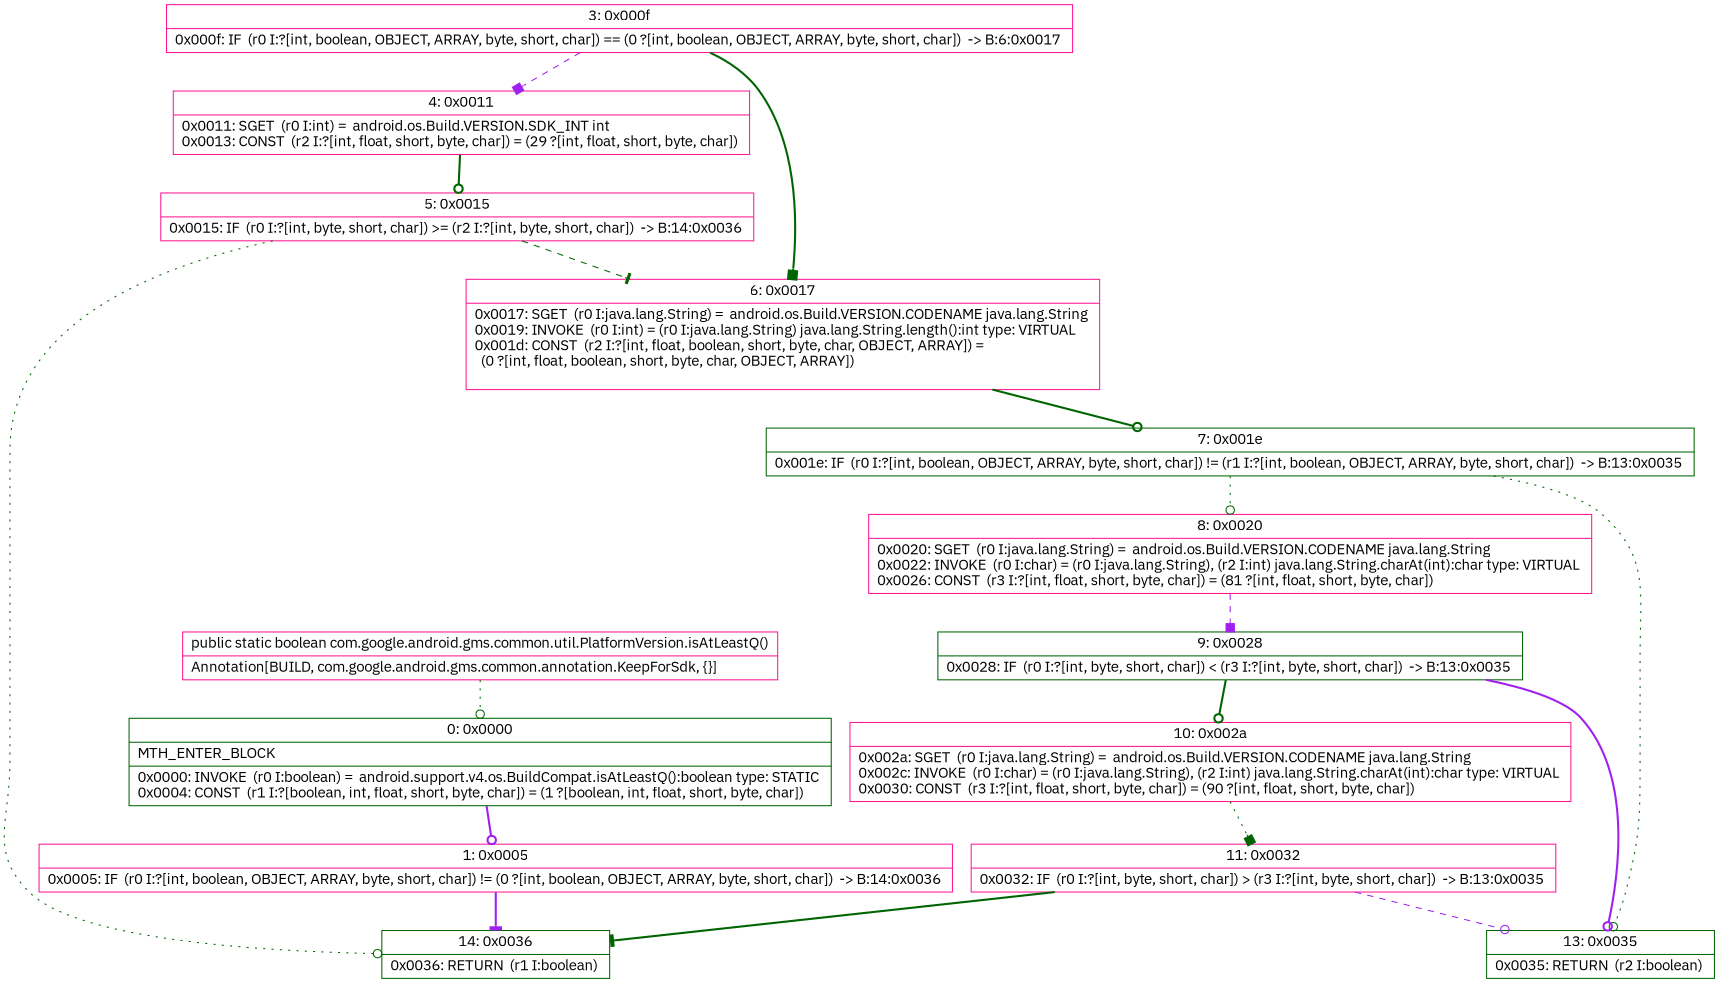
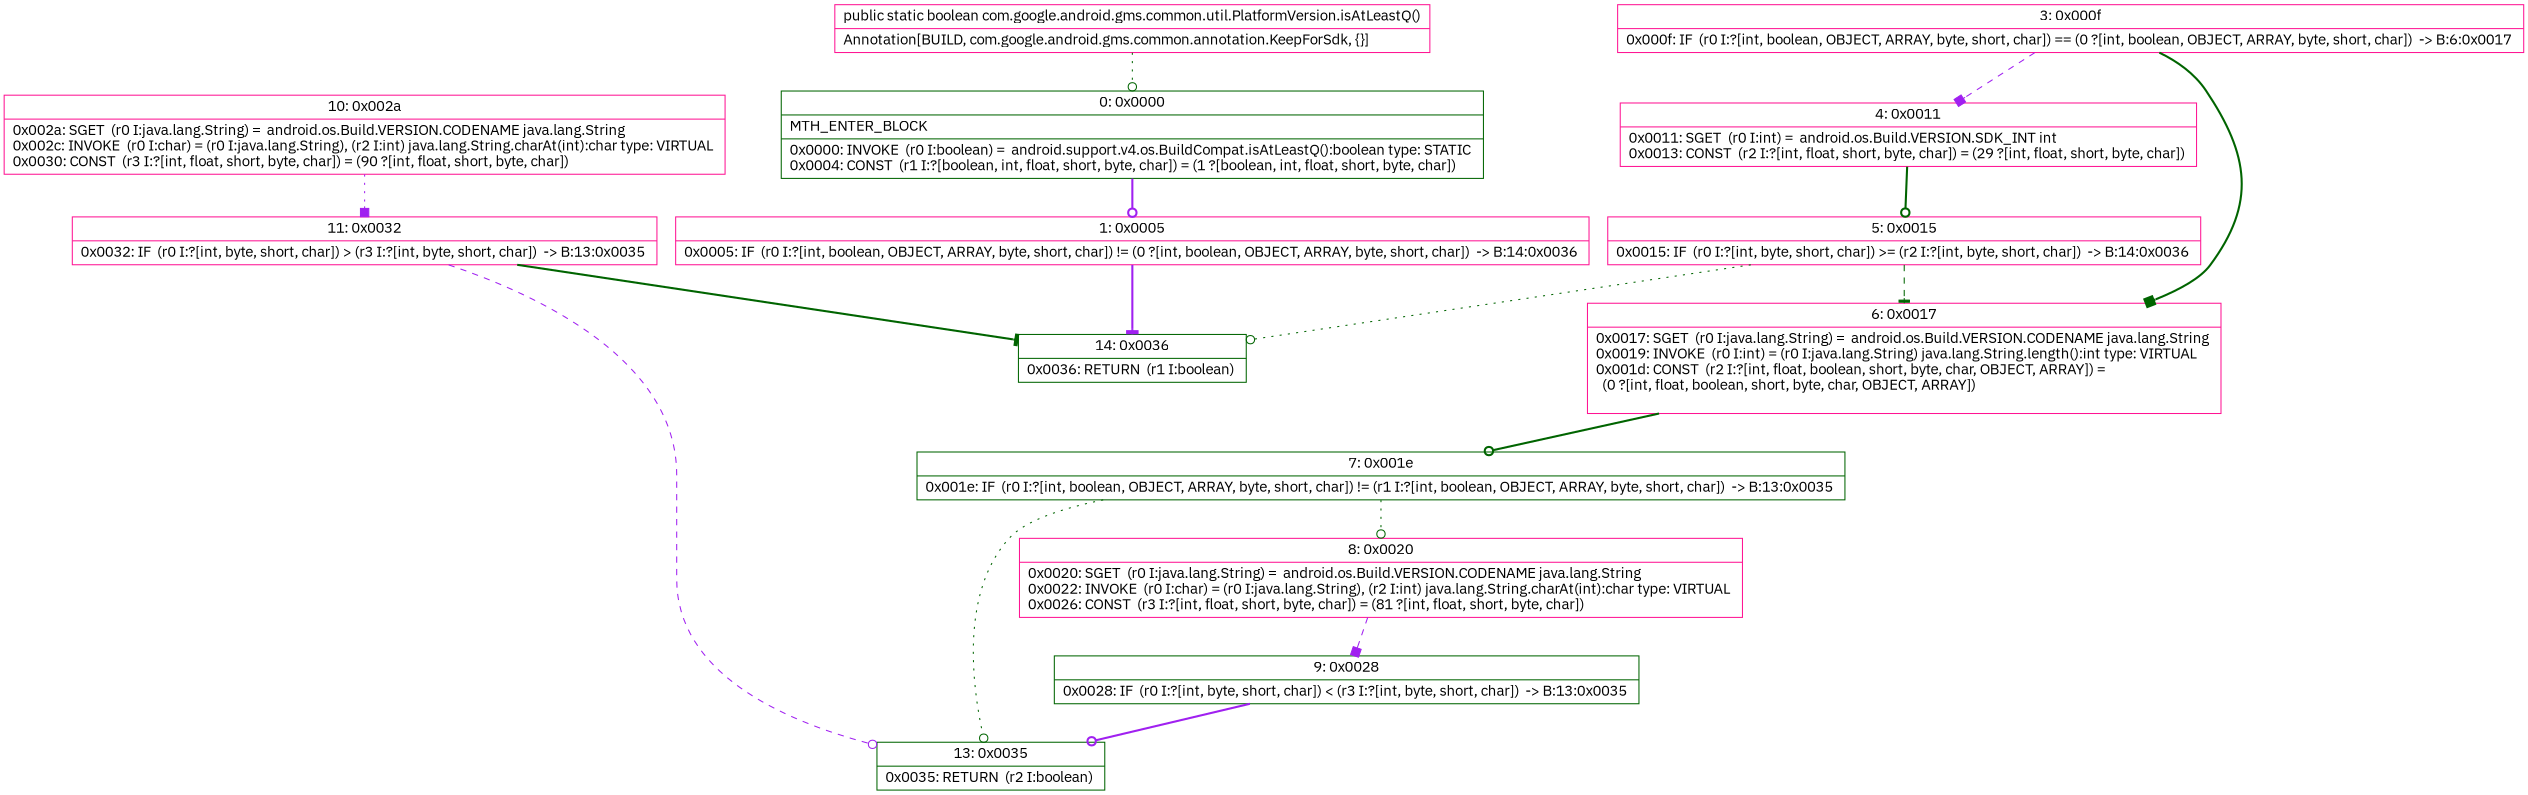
edge "9: 0x0028" -> "10: 0x002a": removed
edge "10: 0x002a" -> "11: 0x0032": color darkgreen -> purple
